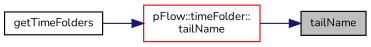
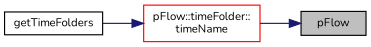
node "pFlow::timeFolder:: tailName": label "pFlow::timeFolder:: tailName" -> "pFlow::timeFolder:: timeName"
node "tailName": label "tailName" -> "pFlow"
